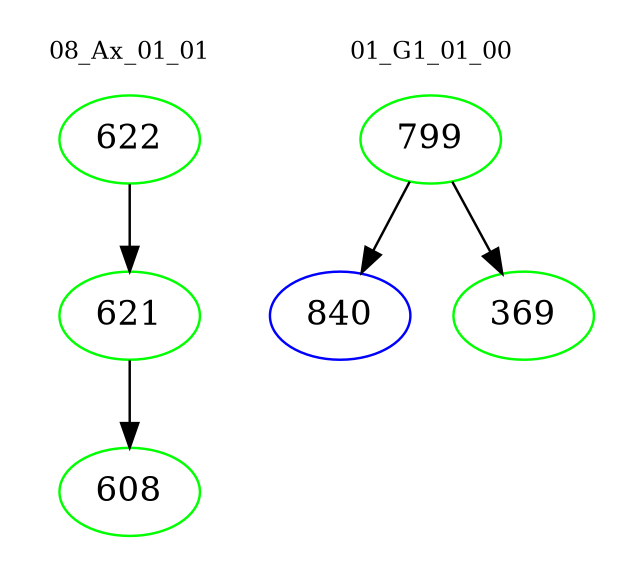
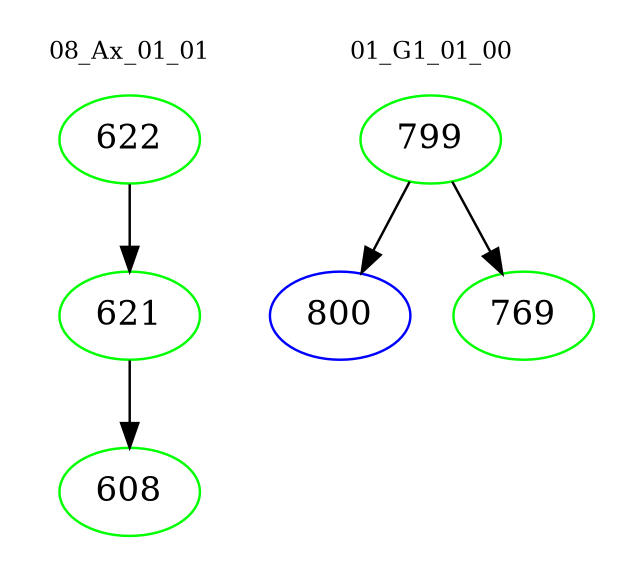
node "840": label "840" -> "800"
node "369": label "369" -> "769"
